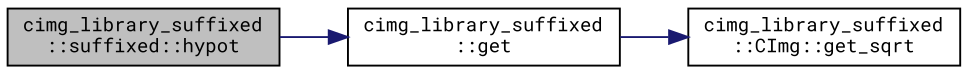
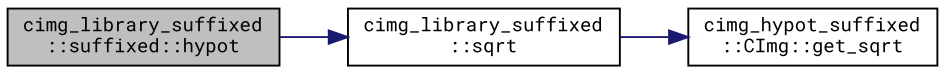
node "cimg_library_suffixed ::get": label "cimg_library_suffixed ::get" -> "cimg_library_suffixed ::sqrt"
node "cimg_library_suffixed ::CImg::get_sqrt": label "cimg_library_suffixed ::CImg::get_sqrt" -> "cimg_hypot_suffixed ::CImg::get_sqrt"
